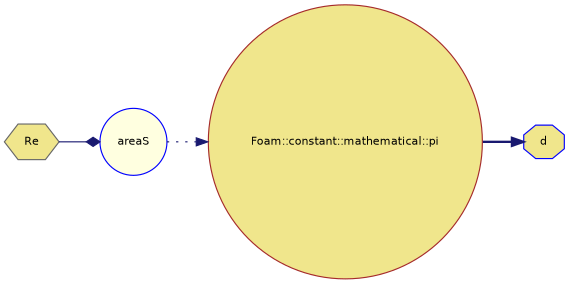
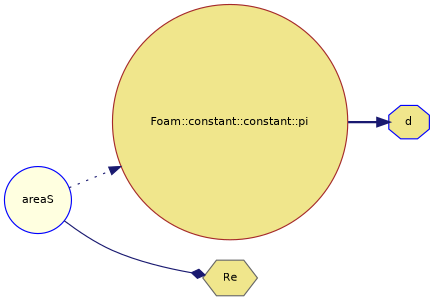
edge "Re" -> "areaS": reversed
node "Foam::constant::mathematical::pi": label "Foam::constant::mathematical::pi" -> "Foam::constant::constant::pi"
